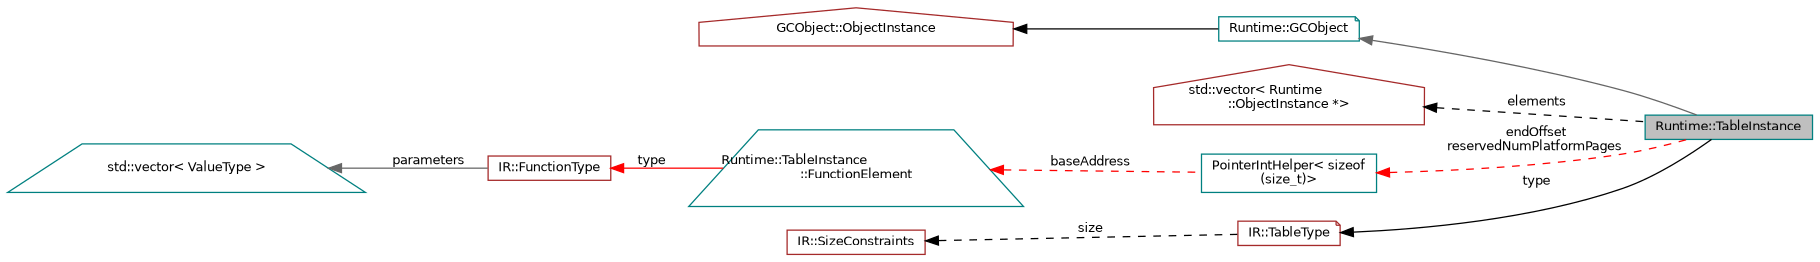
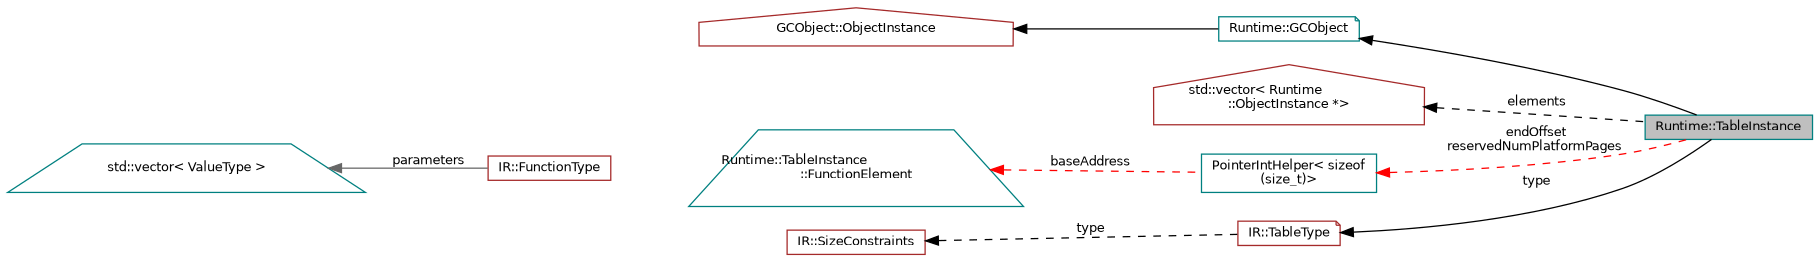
edge "Runtime::TableInstance" -> "Runtime::GCObject": color gray40 -> black
edge "Runtime::TableInstance ::FunctionElement" -> "IR::FunctionType": removed, label "type"
edge "IR::TableType" -> "IR::SizeConstraints": label " size" -> " type"
